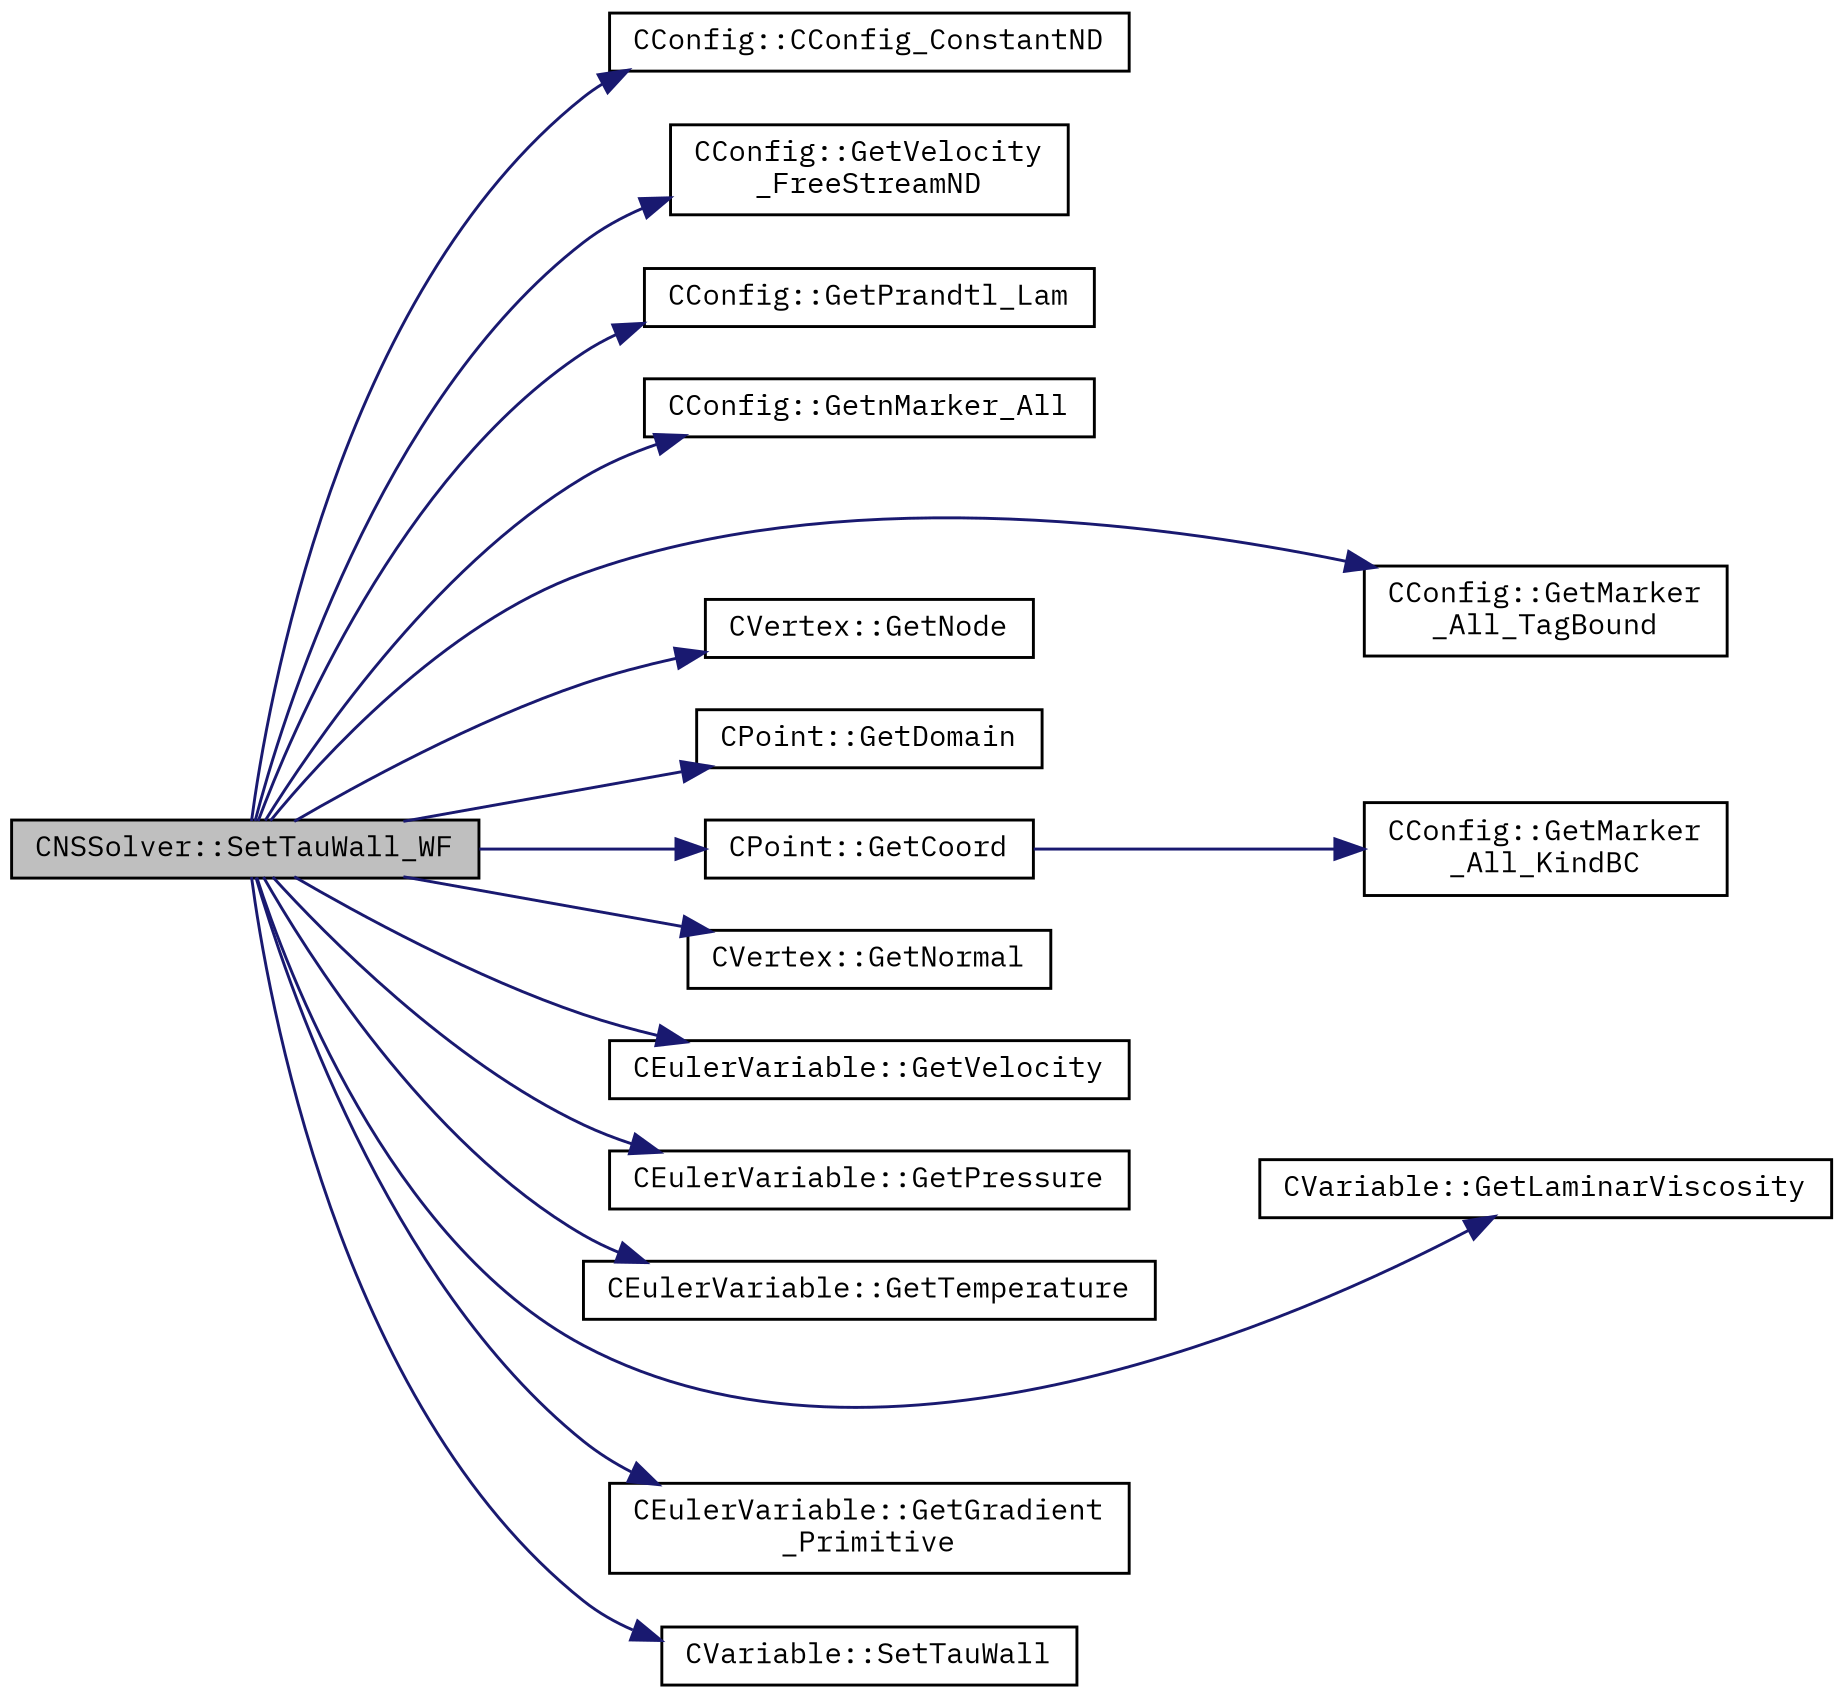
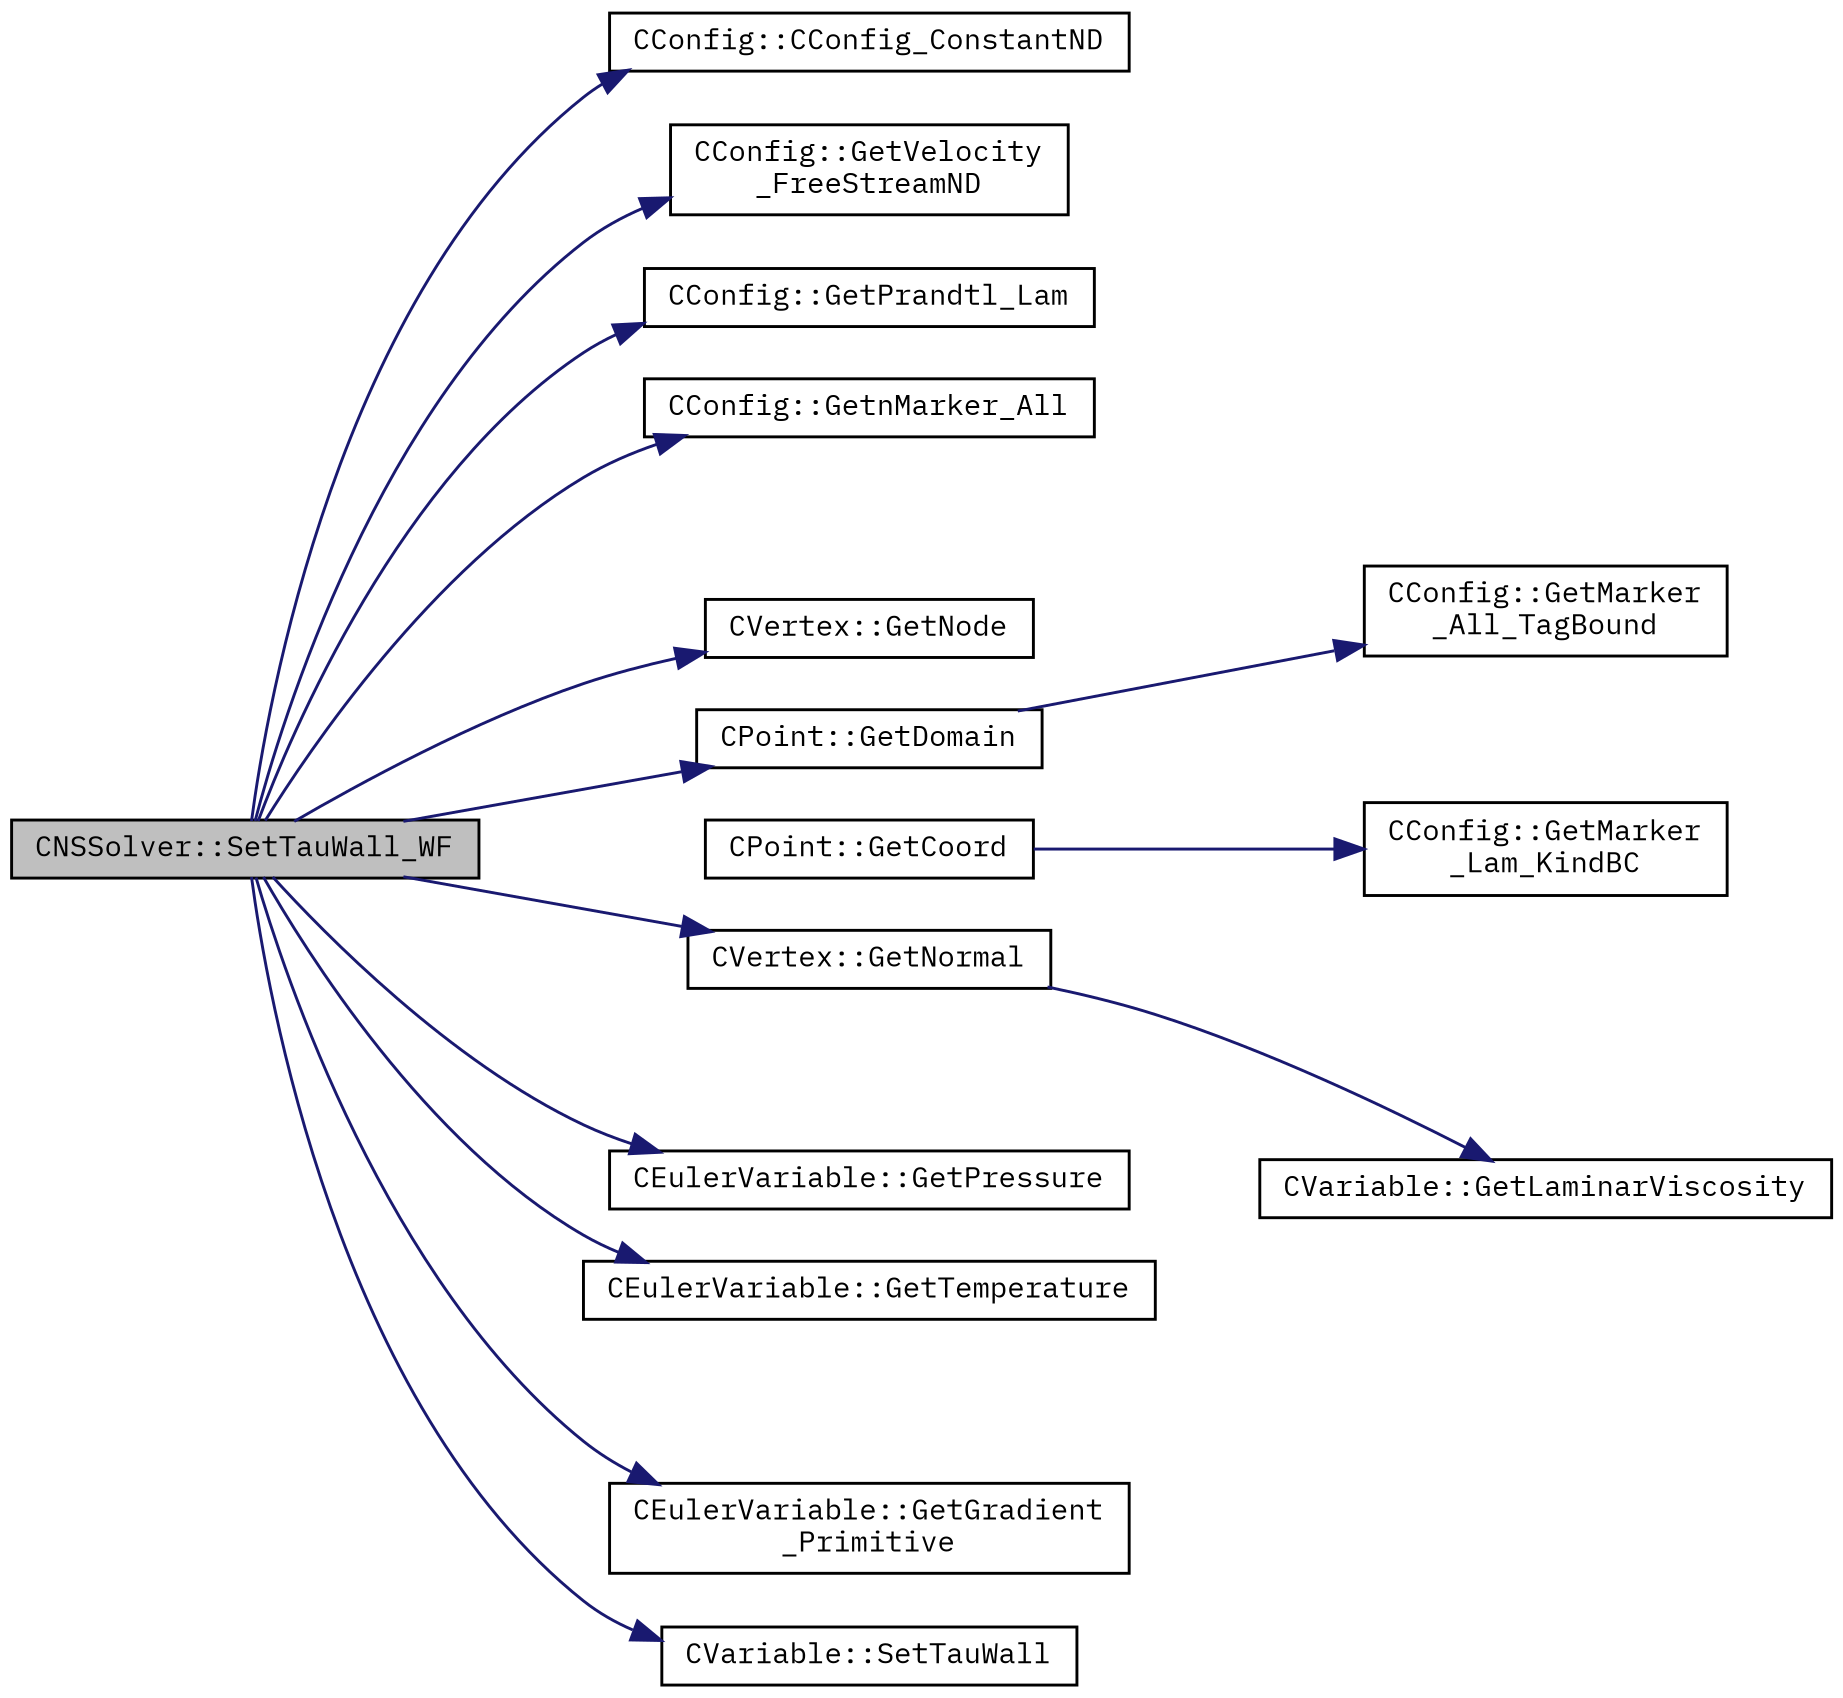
edge "CNSSolver::SetTauWall_WF" -> "CConfig::GetMarker _All_TagBound": now "CPoint::GetDomain" -> "CConfig::GetMarker _All_TagBound"
edge "CNSSolver::SetTauWall_WF" -> "CPoint::GetCoord": removed
node "CConfig::GetMarker _All_KindBC": label "CConfig::GetMarker _All_KindBC" -> "CConfig::GetMarker _Lam_KindBC"
node "CEulerVariable::GetVelocity": removed
edge "CNSSolver::SetTauWall_WF" -> "CVariable::GetLaminarViscosity": now "CVertex::GetNormal" -> "CVariable::GetLaminarViscosity"
